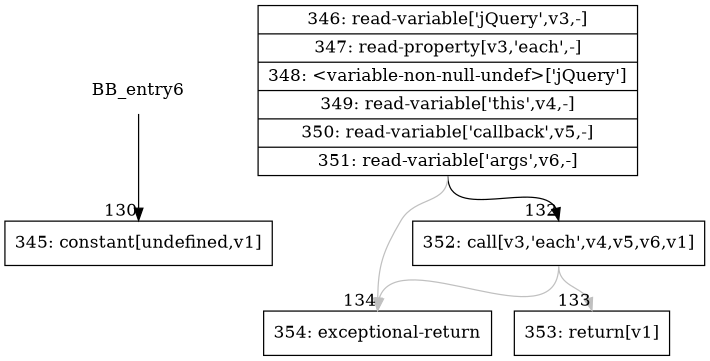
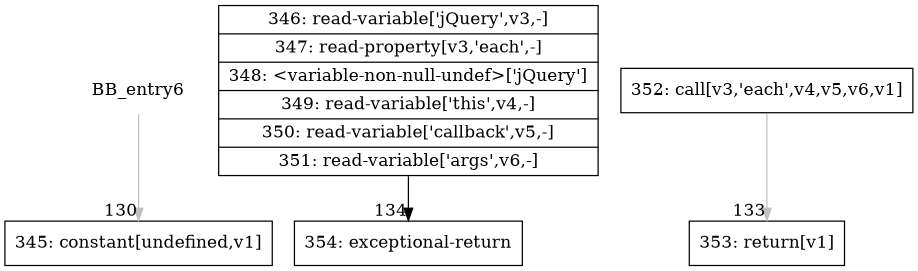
edge "BB_entry6" -> "345: constant[undefined,v1]": color black -> gray
edge "346: read-variable['jQuery',v3,-]" -> "352: call[v3,'each',v4,v5,v6,v1]": removed
edge "346: read-variable['jQuery',v3,-]" -> "354: exceptional-return": color gray -> black
edge "352: call[v3,'each',v4,v5,v6,v1]" -> "354: exceptional-return": removed
